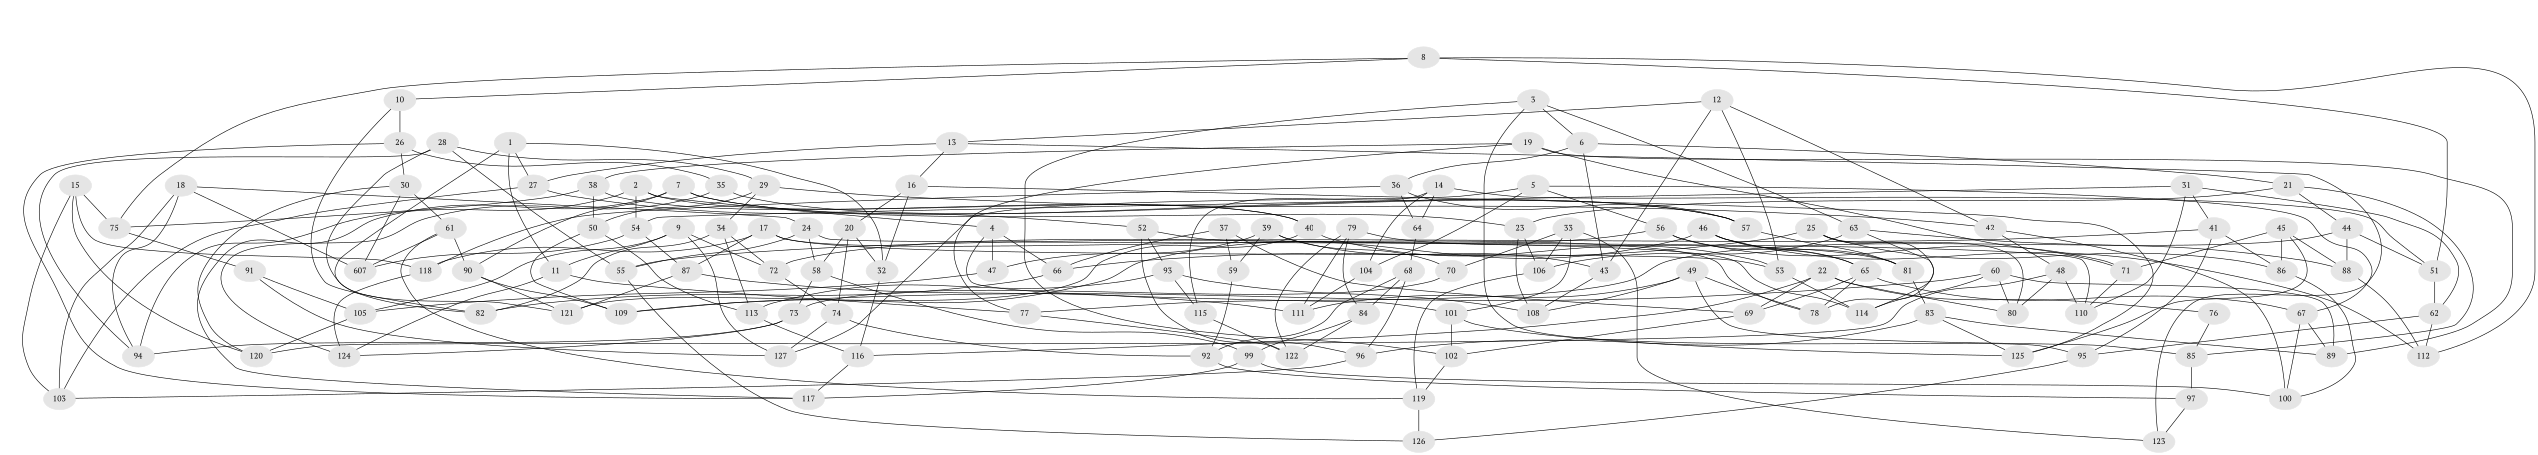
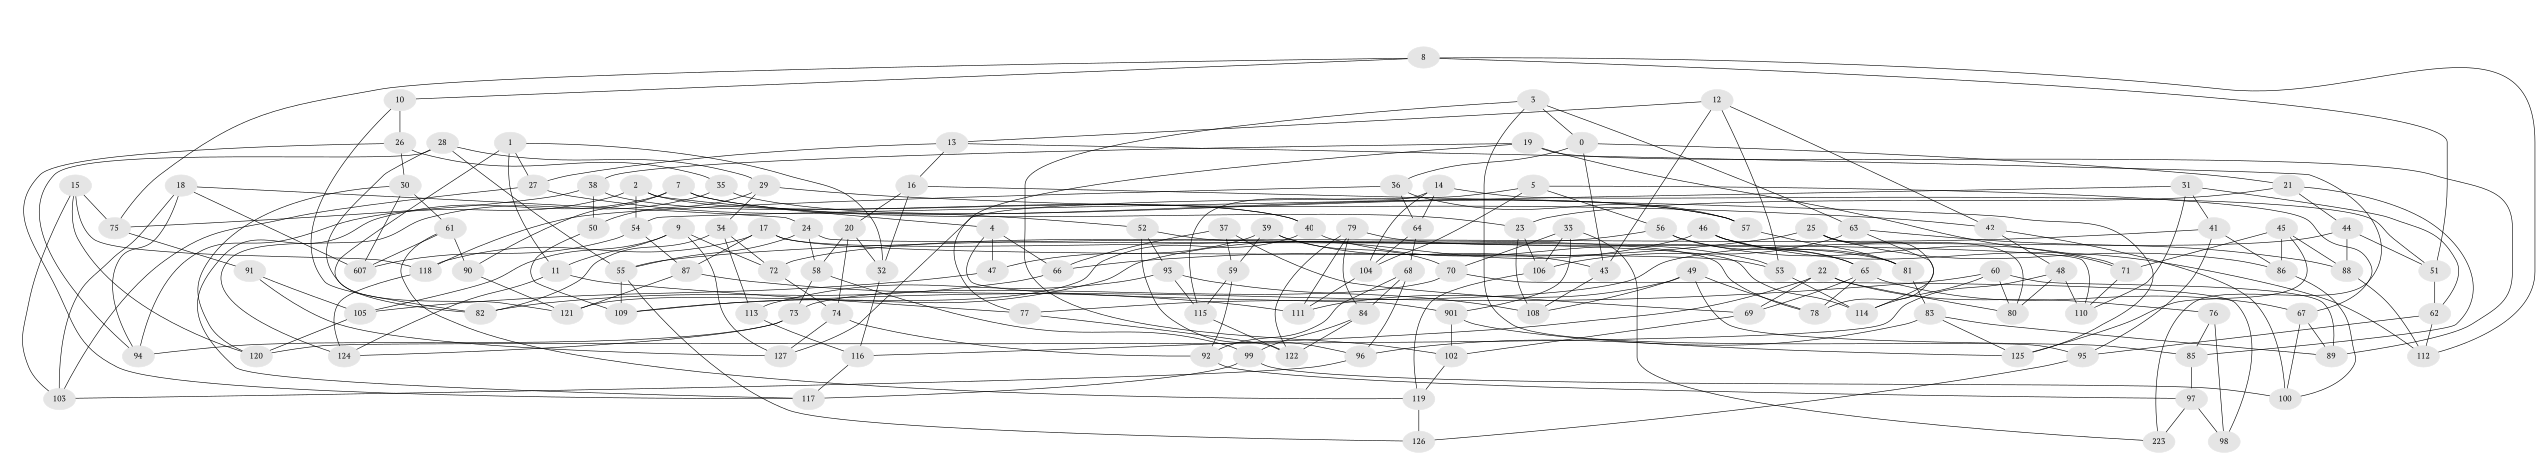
node "6": label "6" -> "0"
edge "64" -- "104": added
edge "50" -- "113": removed
edge "59" -- "115": added
edge "90" -- "109": now "55" -- "109"
node "101": label "101" -> "901"
node "123": label "123" -> "223"
node "98": added
